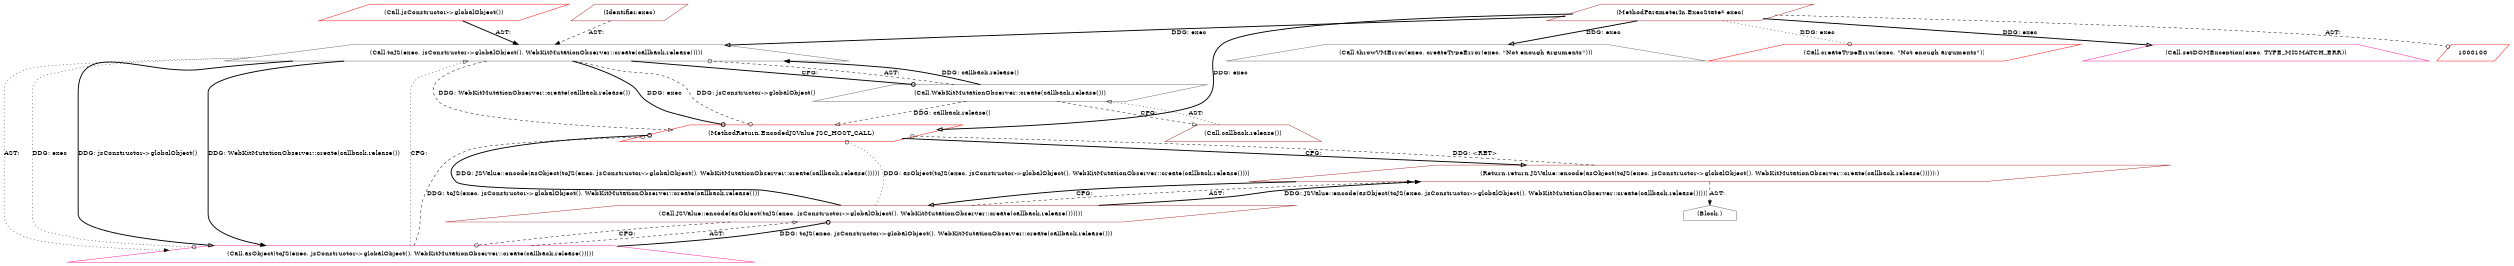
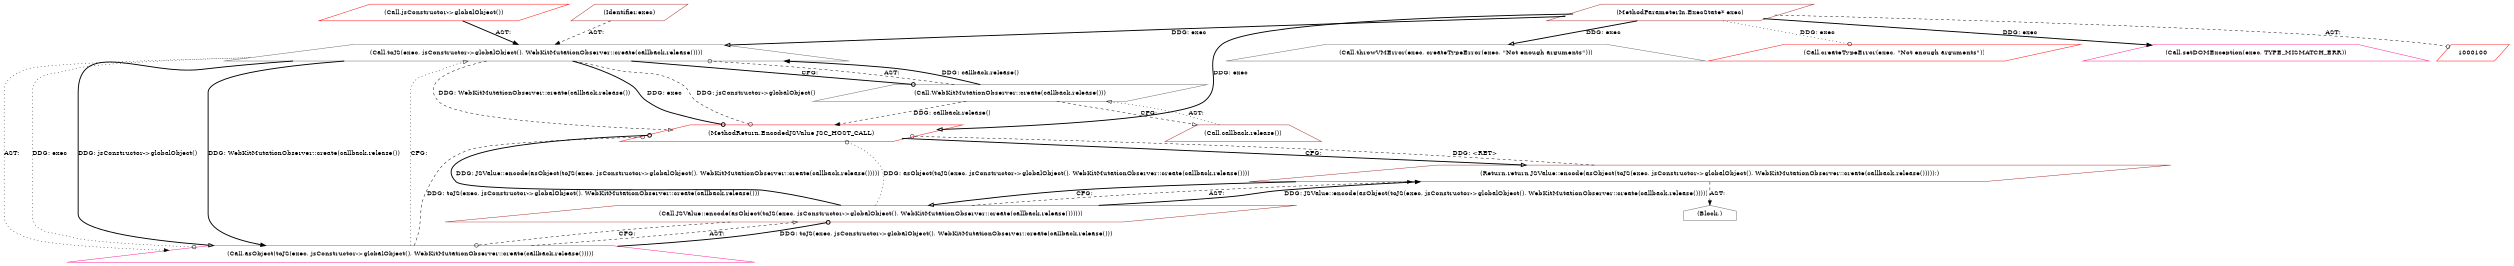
edge "(MethodParameterIn,ExecState* exec)" -> "(Call,setDOMException(exec, TYPE_MISMATCH_ERR))": arrowhead onormal -> normal
edge "(Call,WebKitMutationObserver::create(callback.release()))" -> "(MethodReturn,EncodedJSValue JSC_HOST_CALL)": arrowhead onormal -> normal
